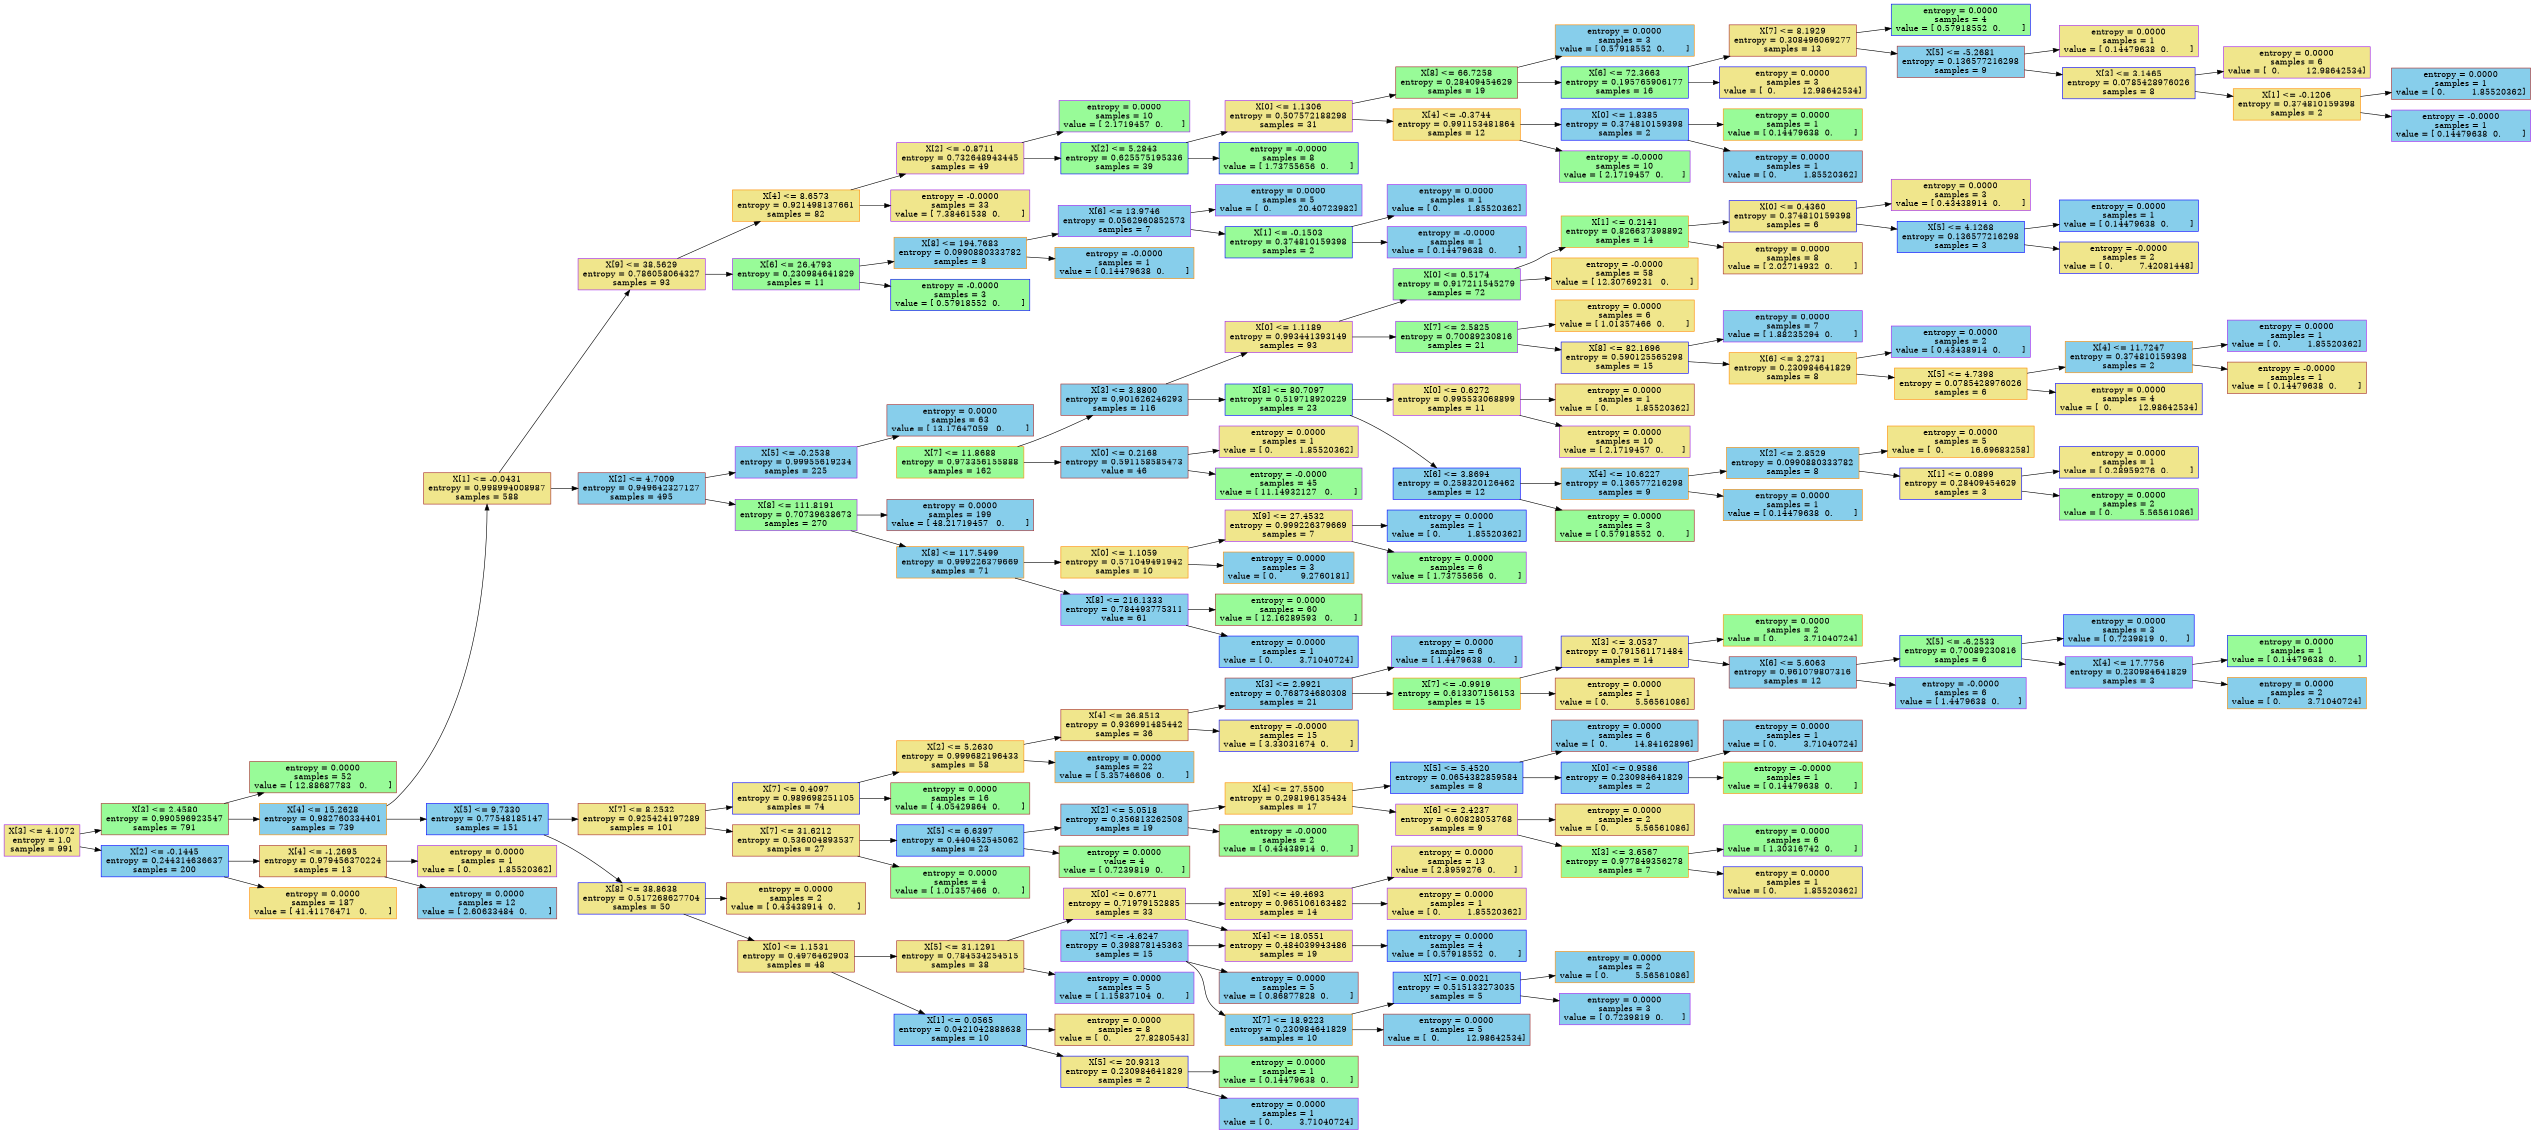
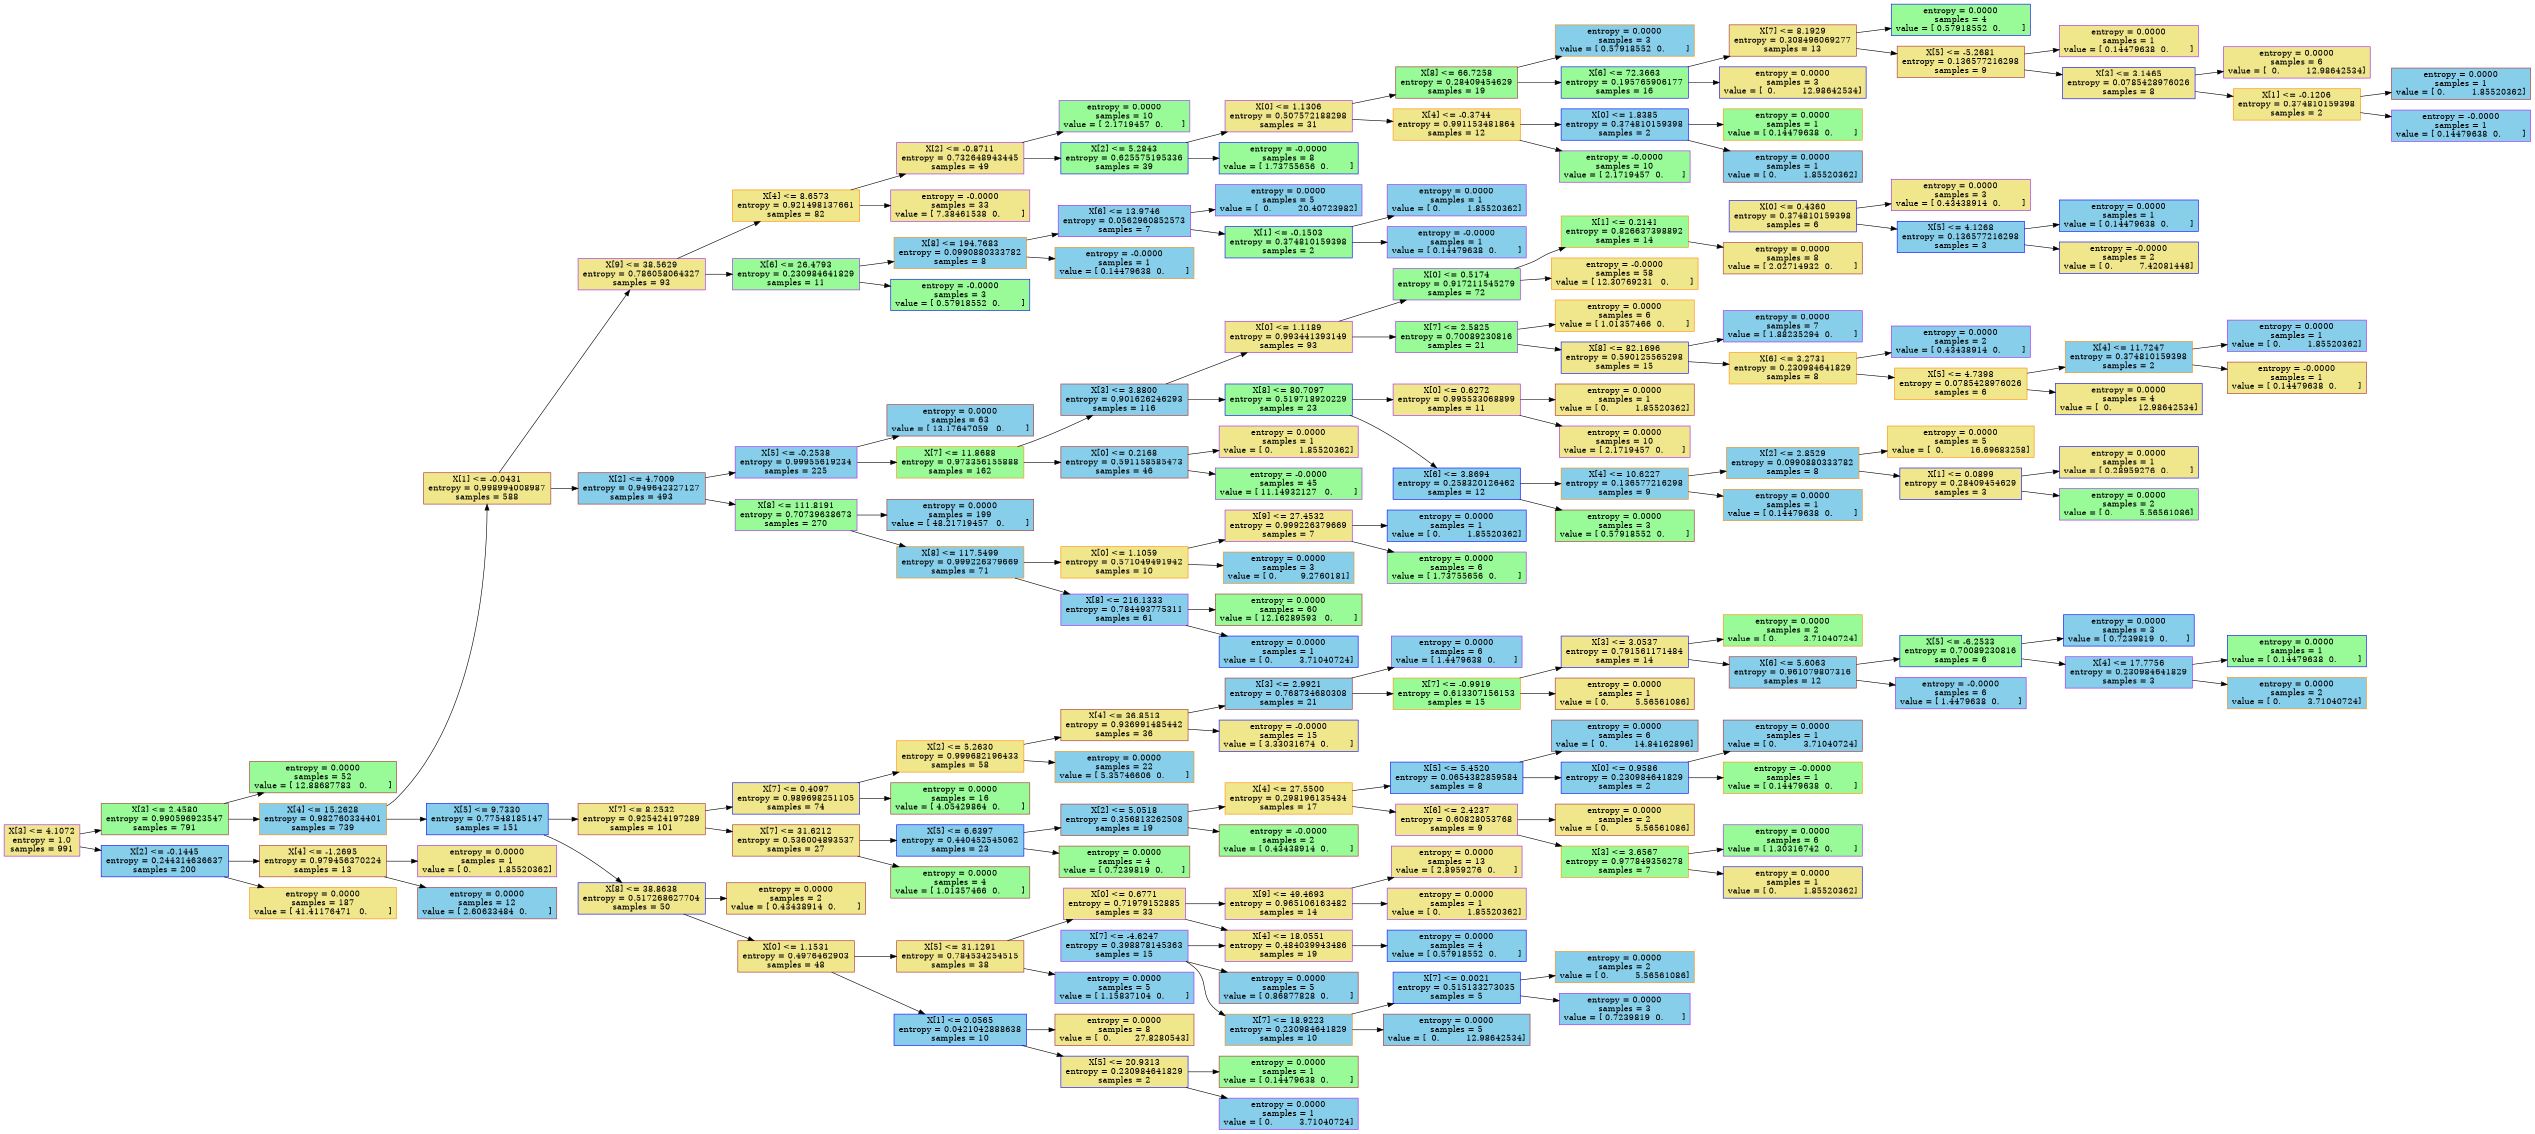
node "X[5] <= -5.2681 entropy = 0.136577216298 samples = 9": fillcolor skyblue -> khaki
edge "X[1] <= 0.2141 entropy = 0.826637398892 samples = 14" -> "X[0] <= 0.4360 entropy = 0.374810159398 samples = 6": removed
edge "X[5] <= -0.2538 entropy = 0.99955619234 samples = 225" -> "X[7] <= 11.8688 entropy = 0.973356155888 samples = 162": added
node "X[0] <= 0.2168 entropy = 0.591158585473 value = 46": label "X[0] <= 0.2168 entropy = 0.591158585473 value = 46" -> "X[0] <= 0.2168 entropy = 0.591158585473 samples = 46"
node "X[2] <= 4.7009 entropy = 0.949642327127 samples = 495": label "X[2] <= 4.7009 entropy = 0.949642327127 samples = 495" -> "X[2] <= 4.7009 entropy = 0.949642327127 samples = 493"
node "X[8] <= 216.1333 entropy = 0.784493775311 value = 61": label "X[8] <= 216.1333 entropy = 0.784493775311 value = 61" -> "X[8] <= 216.1333 entropy = 0.784493775311 samples = 61"
node "entropy = 0.0000 value = 4 value = [ 0.7239819  0.       ]": label "entropy = 0.0000 value = 4 value = [ 0.7239819  0.       ]" -> "entropy = 0.0000 samples = 4 value = [ 0.7239819  0.       ]"
